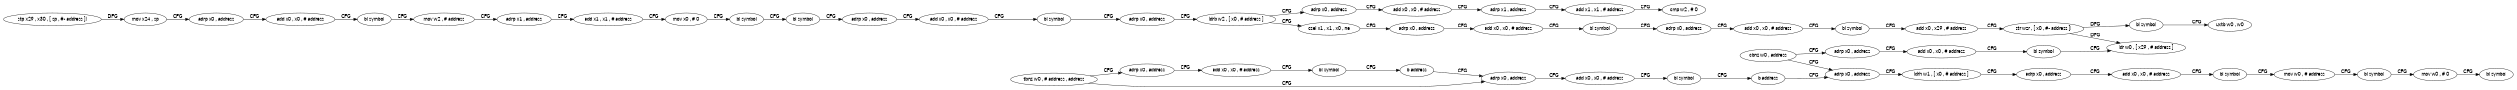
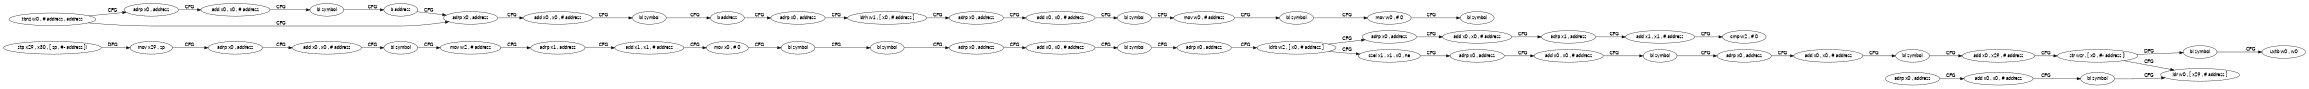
node "mov x24 , sp": label "mov x24 , sp" -> "mov x29 , sp"
edge "str wzr , [ x0 , #- address ]!" -> "ldr w0 , [ x29 , # address ]": label "DFG" -> "CFG"
node "cbnz w0 , address": removed
